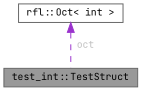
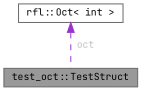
node "test_int::TestStruct": label "test_int::TestStruct" -> "test_oct::TestStruct"
